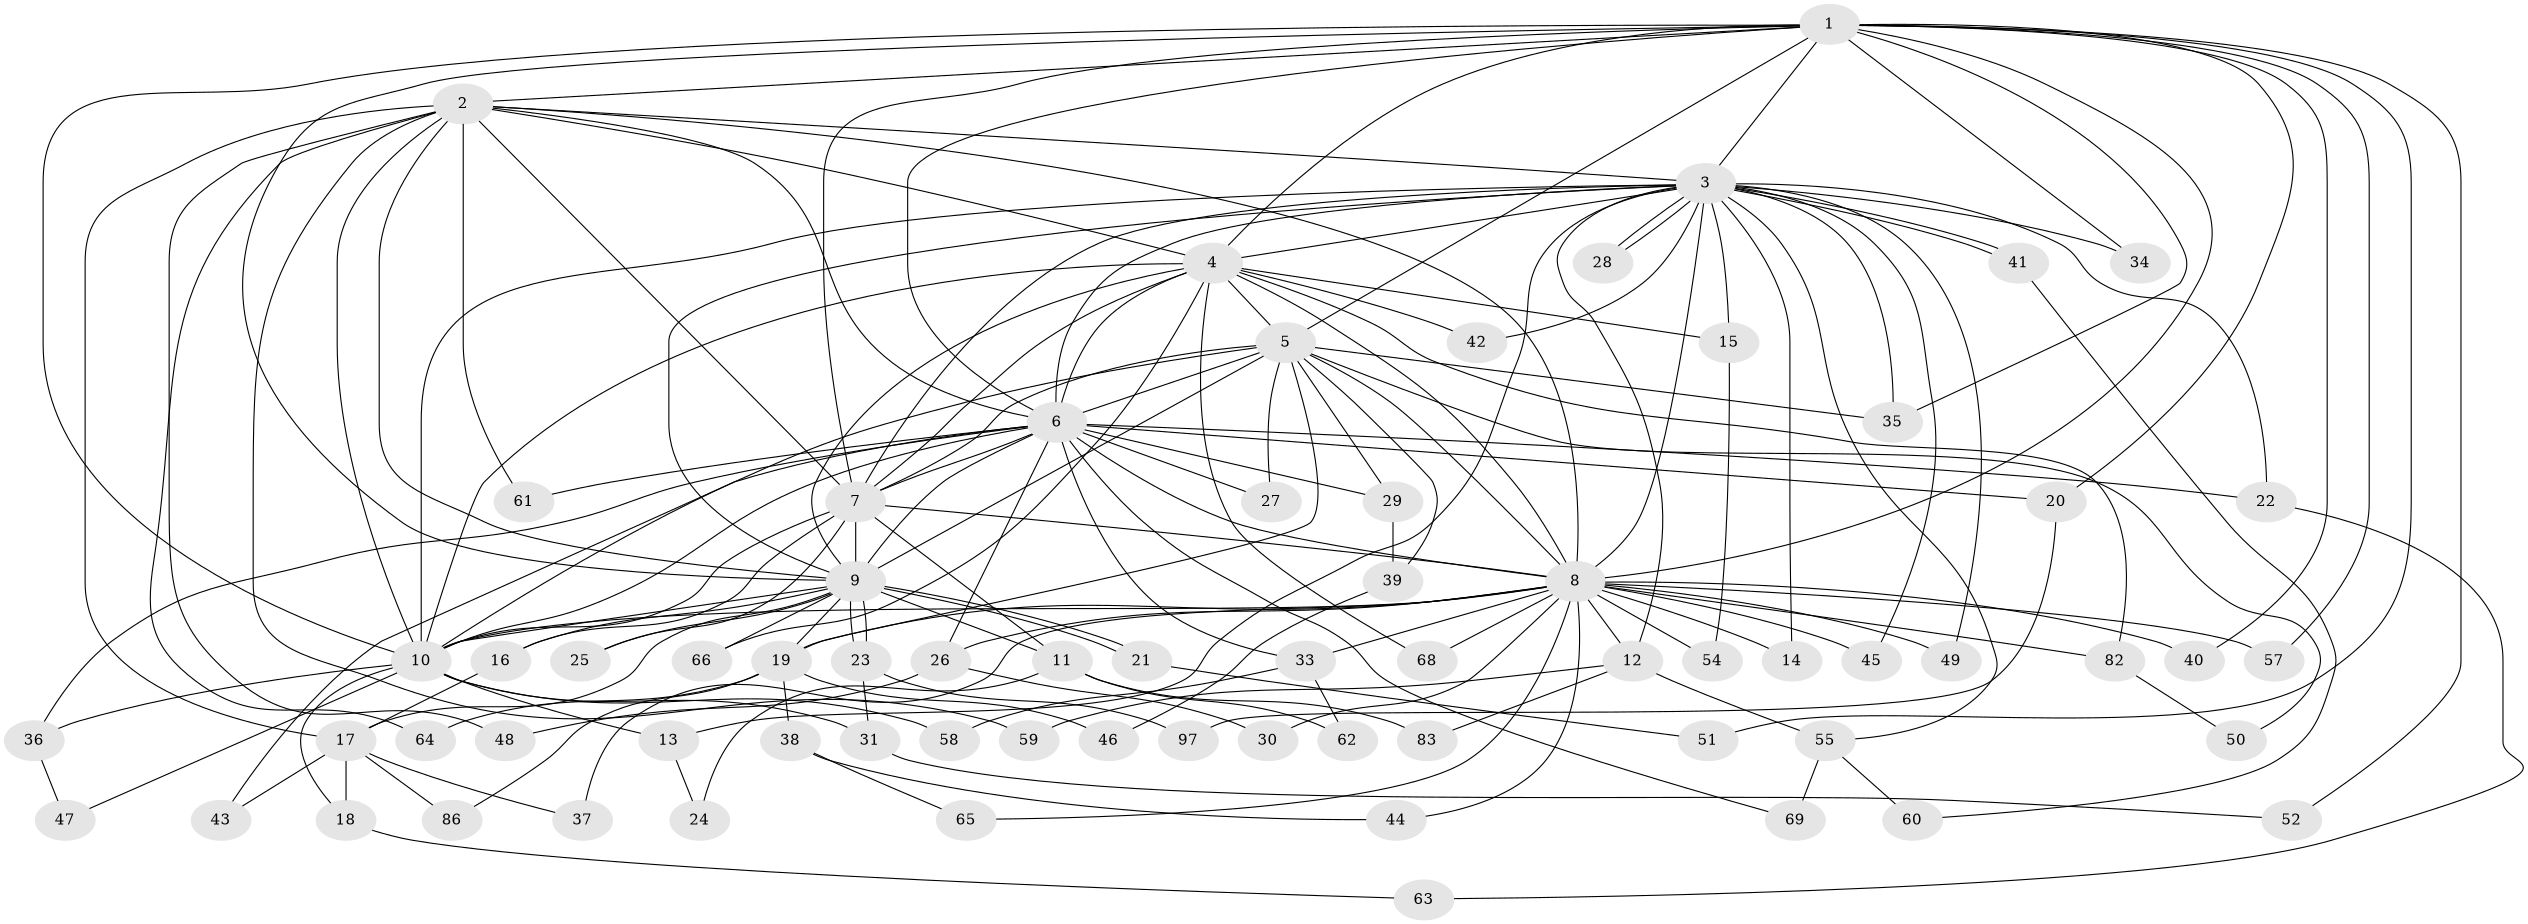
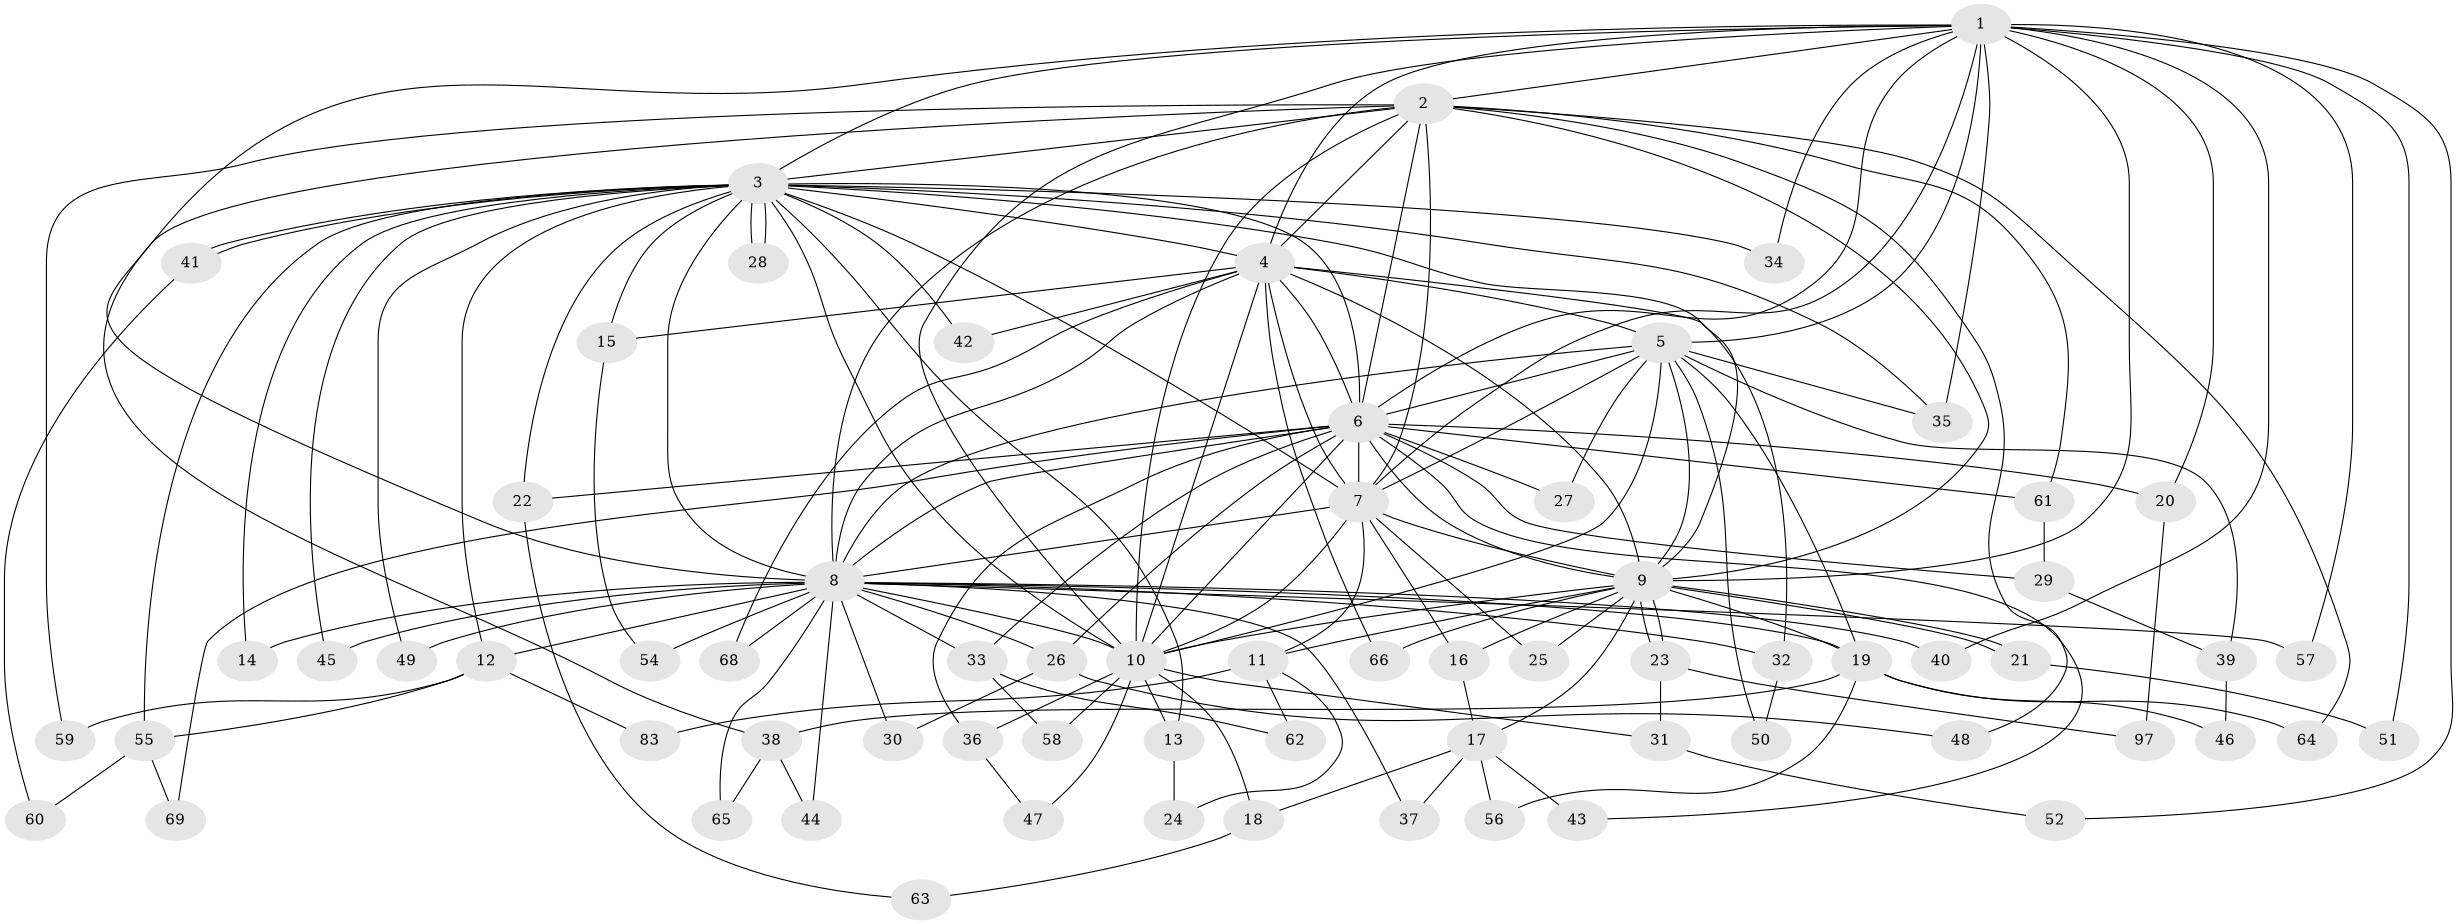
edge "2" -- "17": now "2" -- "38"
edge "5" -- "29": now "61" -- "29"
node "82": label "82" -> "32"
node "86": label "86" -> "56"
